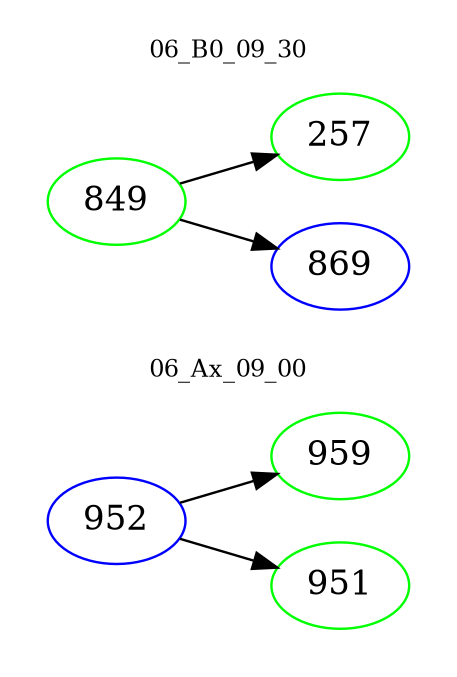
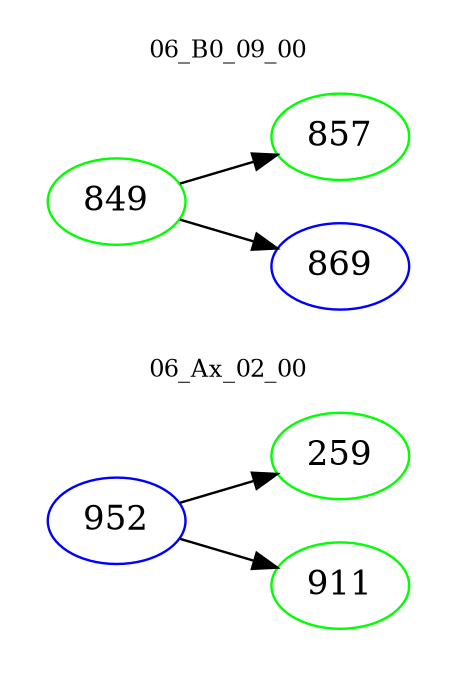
cluster "06_B0_09_30": label "06_B0_09_30" -> "06_B0_09_00"
node "257": label "257" -> "857"
cluster "06_Ax_09_00": label "06_Ax_09_00" -> "06_Ax_02_00"
node "959": label "959" -> "259"
node "951": label "951" -> "911"
